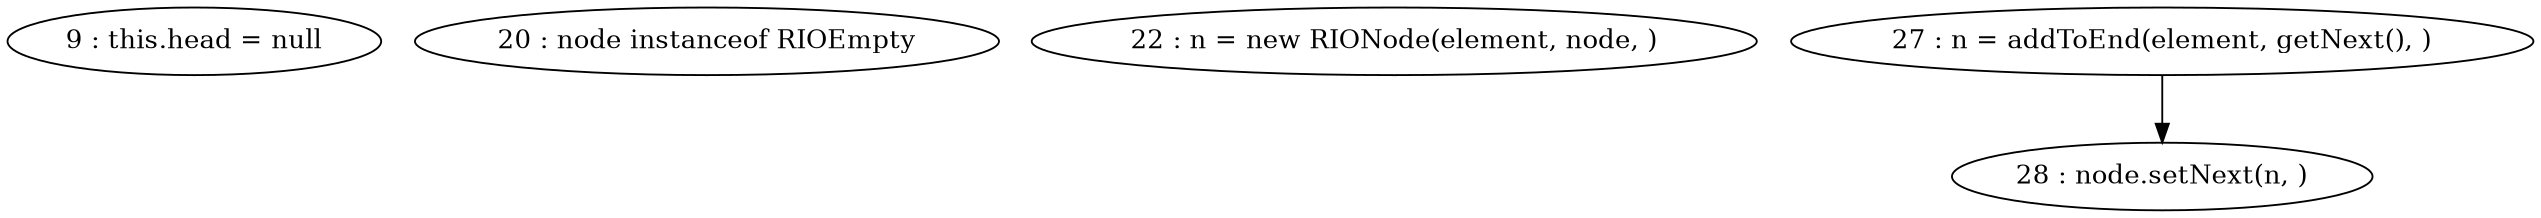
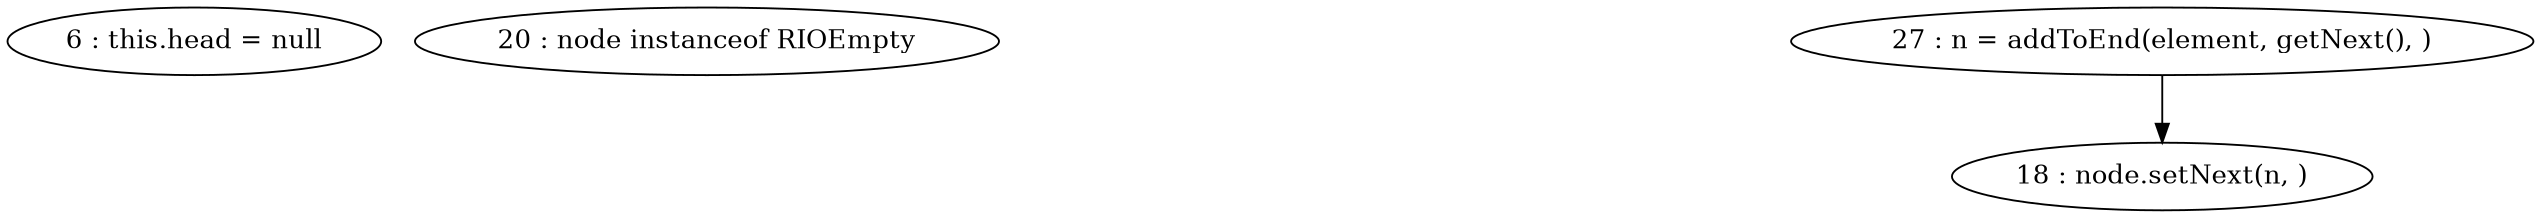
node "9 : this.head = null": label "9 : this.head = null" -> "6 : this.head = null"
node "22 : n = new RIONode(element, node, )": removed
node "28 : node.setNext(n, )": label "28 : node.setNext(n, )" -> "18 : node.setNext(n, )"
